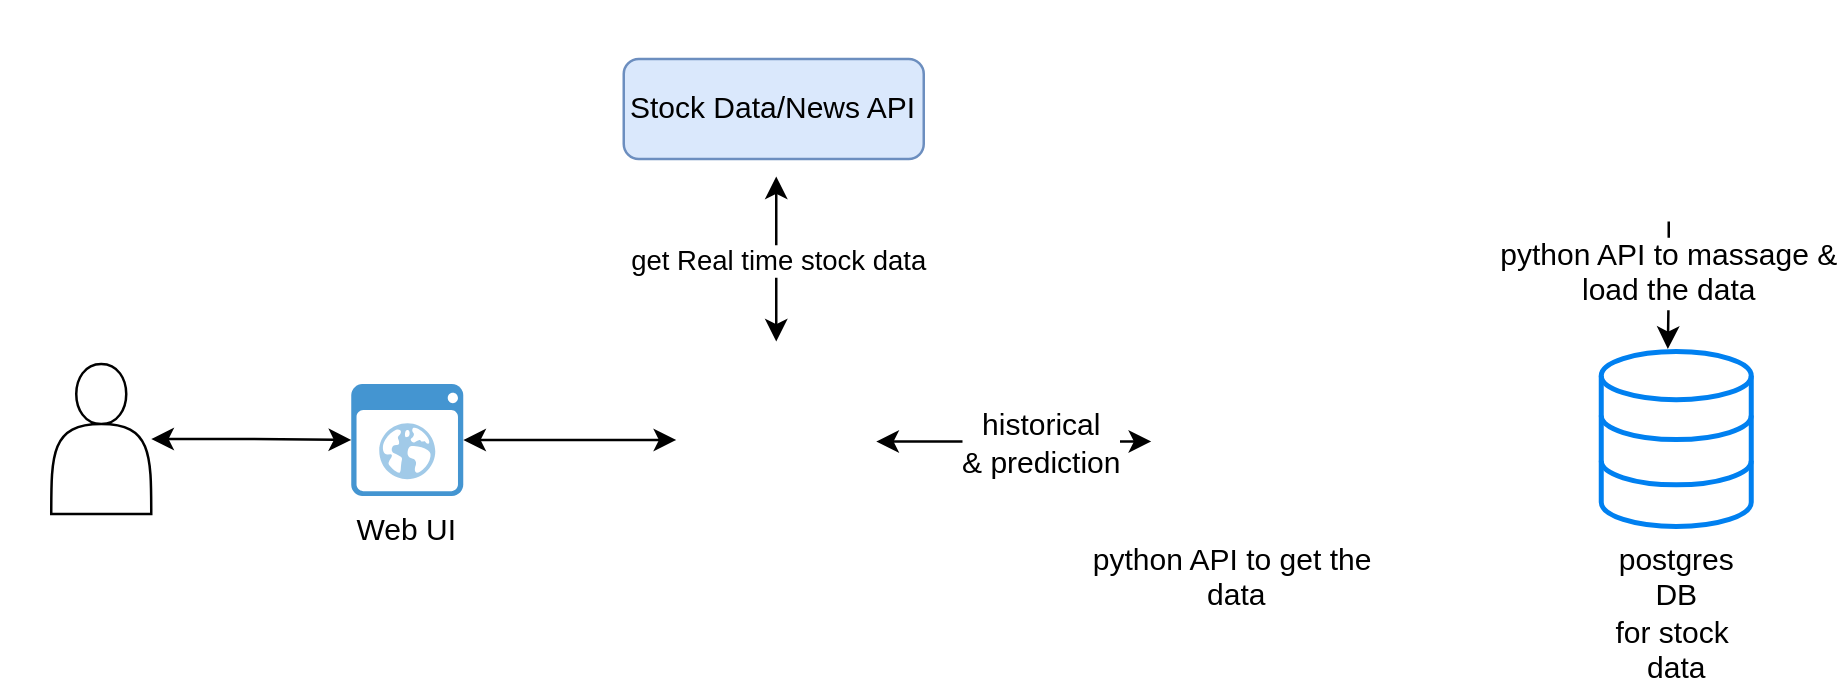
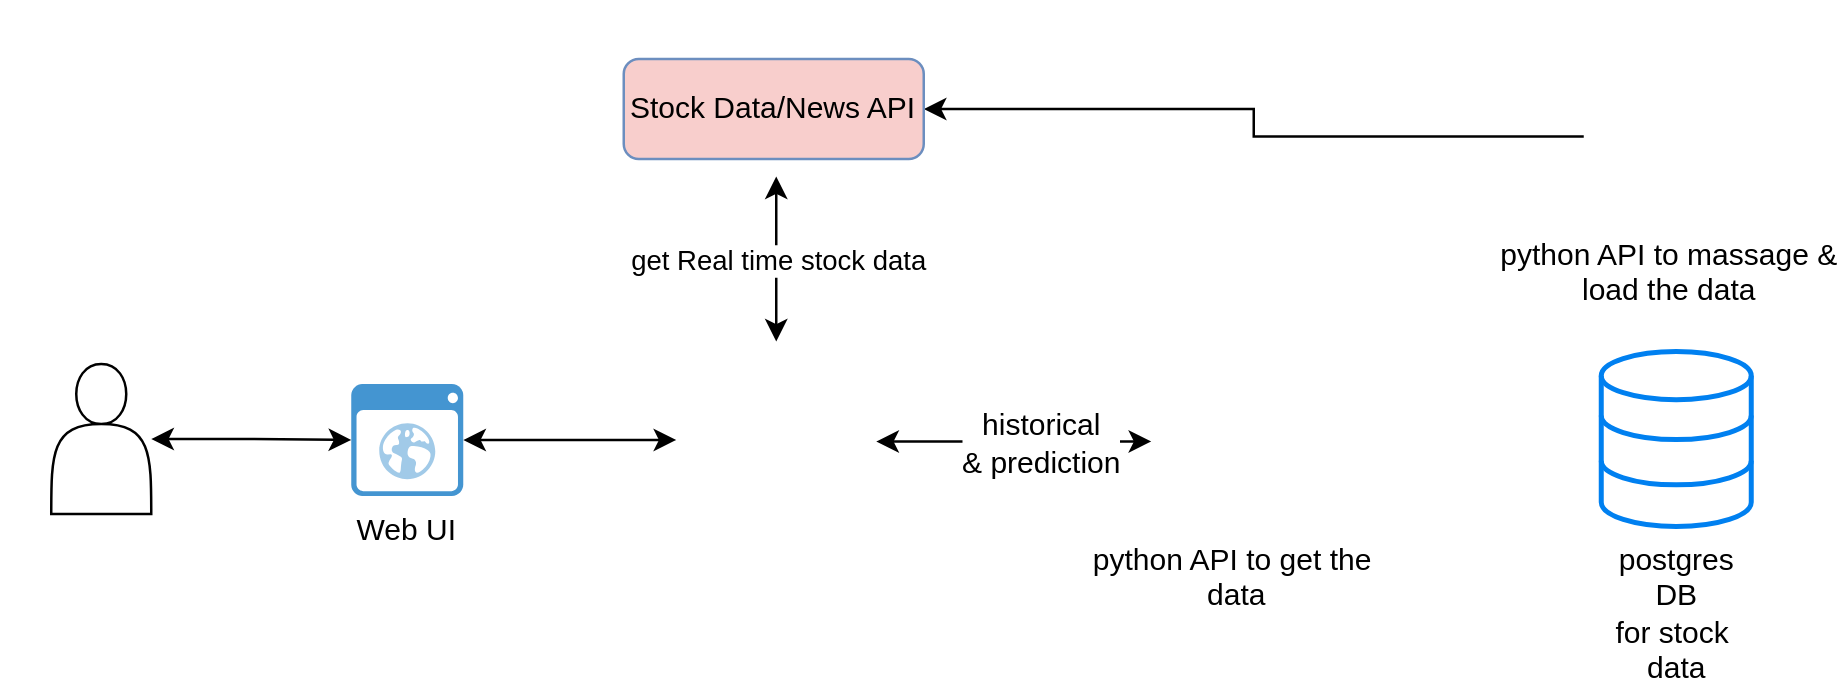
node "Stock Data/News API": fillcolor #dae8fc -> #f8cecc
edge "python API to massage & load the data" -> "postgres DB for stock data": now "python API to massage & load the data" -> "Stock Data/News API"
